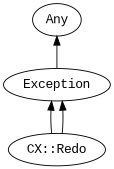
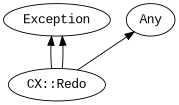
edge "Exception" -> "Any": now "CX::Redo" -> "Any"
